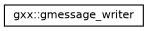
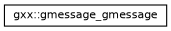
node "gxx::gmessage_writer": label "gxx::gmessage_writer" -> "gxx::gmessage_gmessage"
